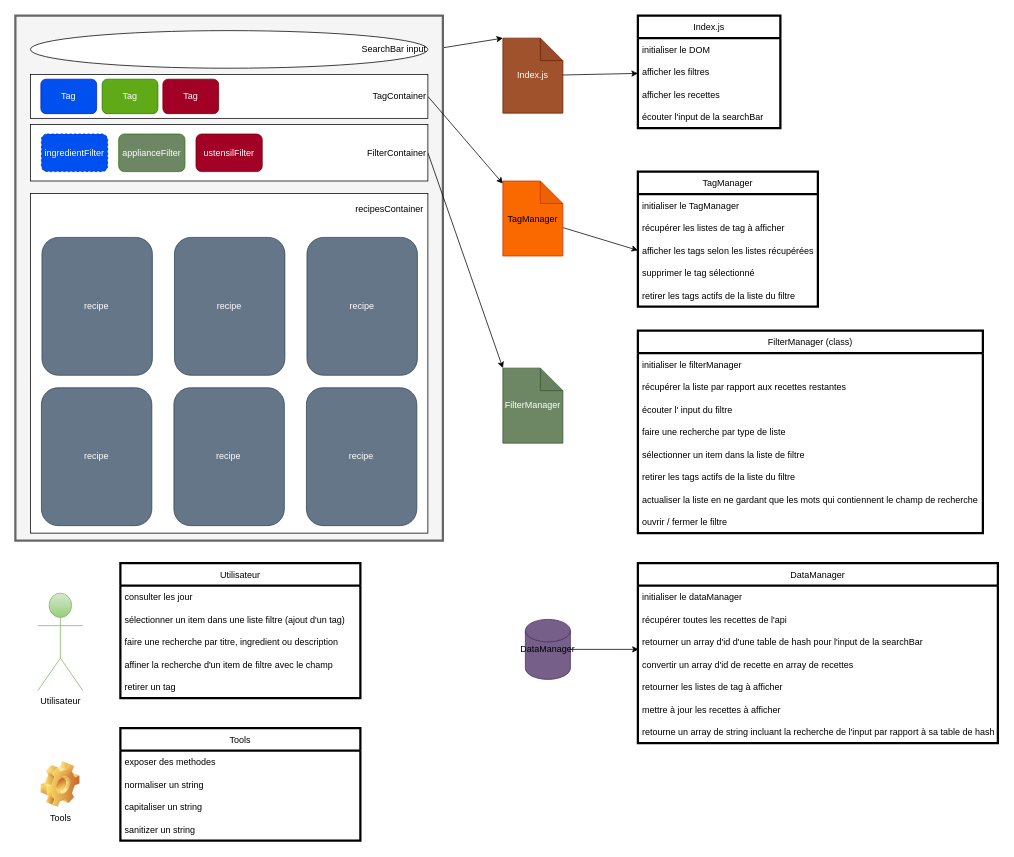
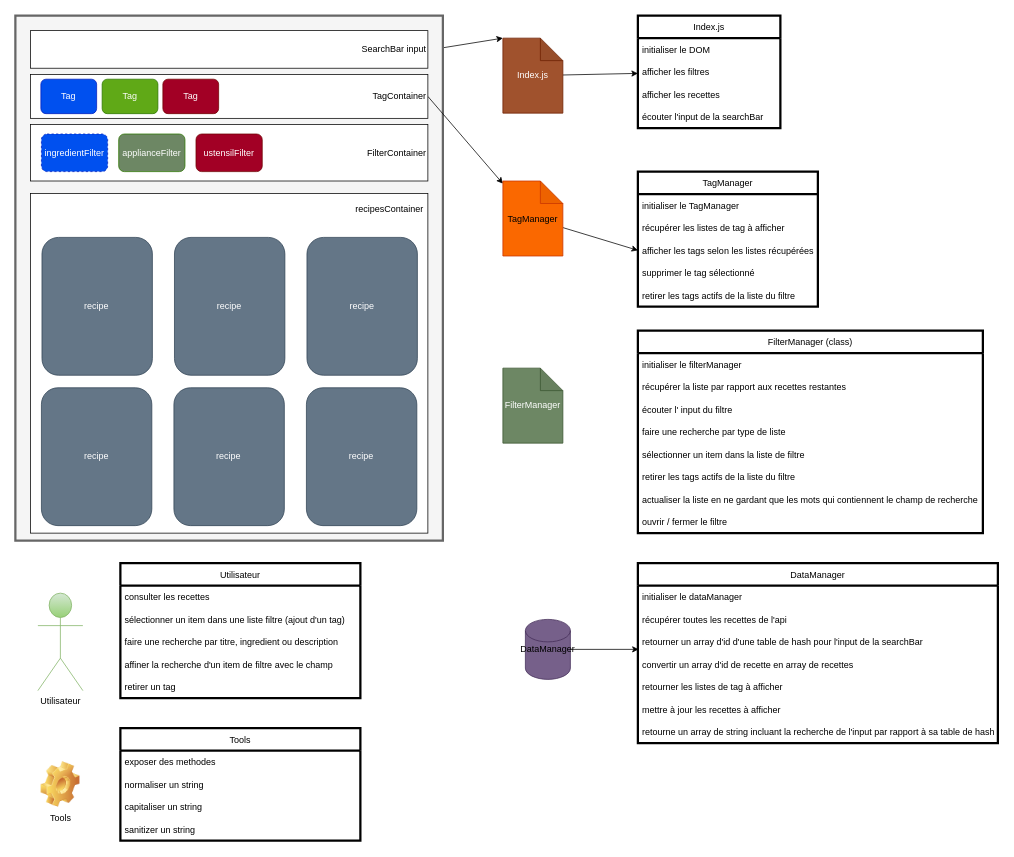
node "SearchBar input": shape ellipse -> rectangle
edge "FilterContainer" -> "FilterManager": removed
node "consulter les jour": label "consulter les jour" -> "consulter les recettes"
